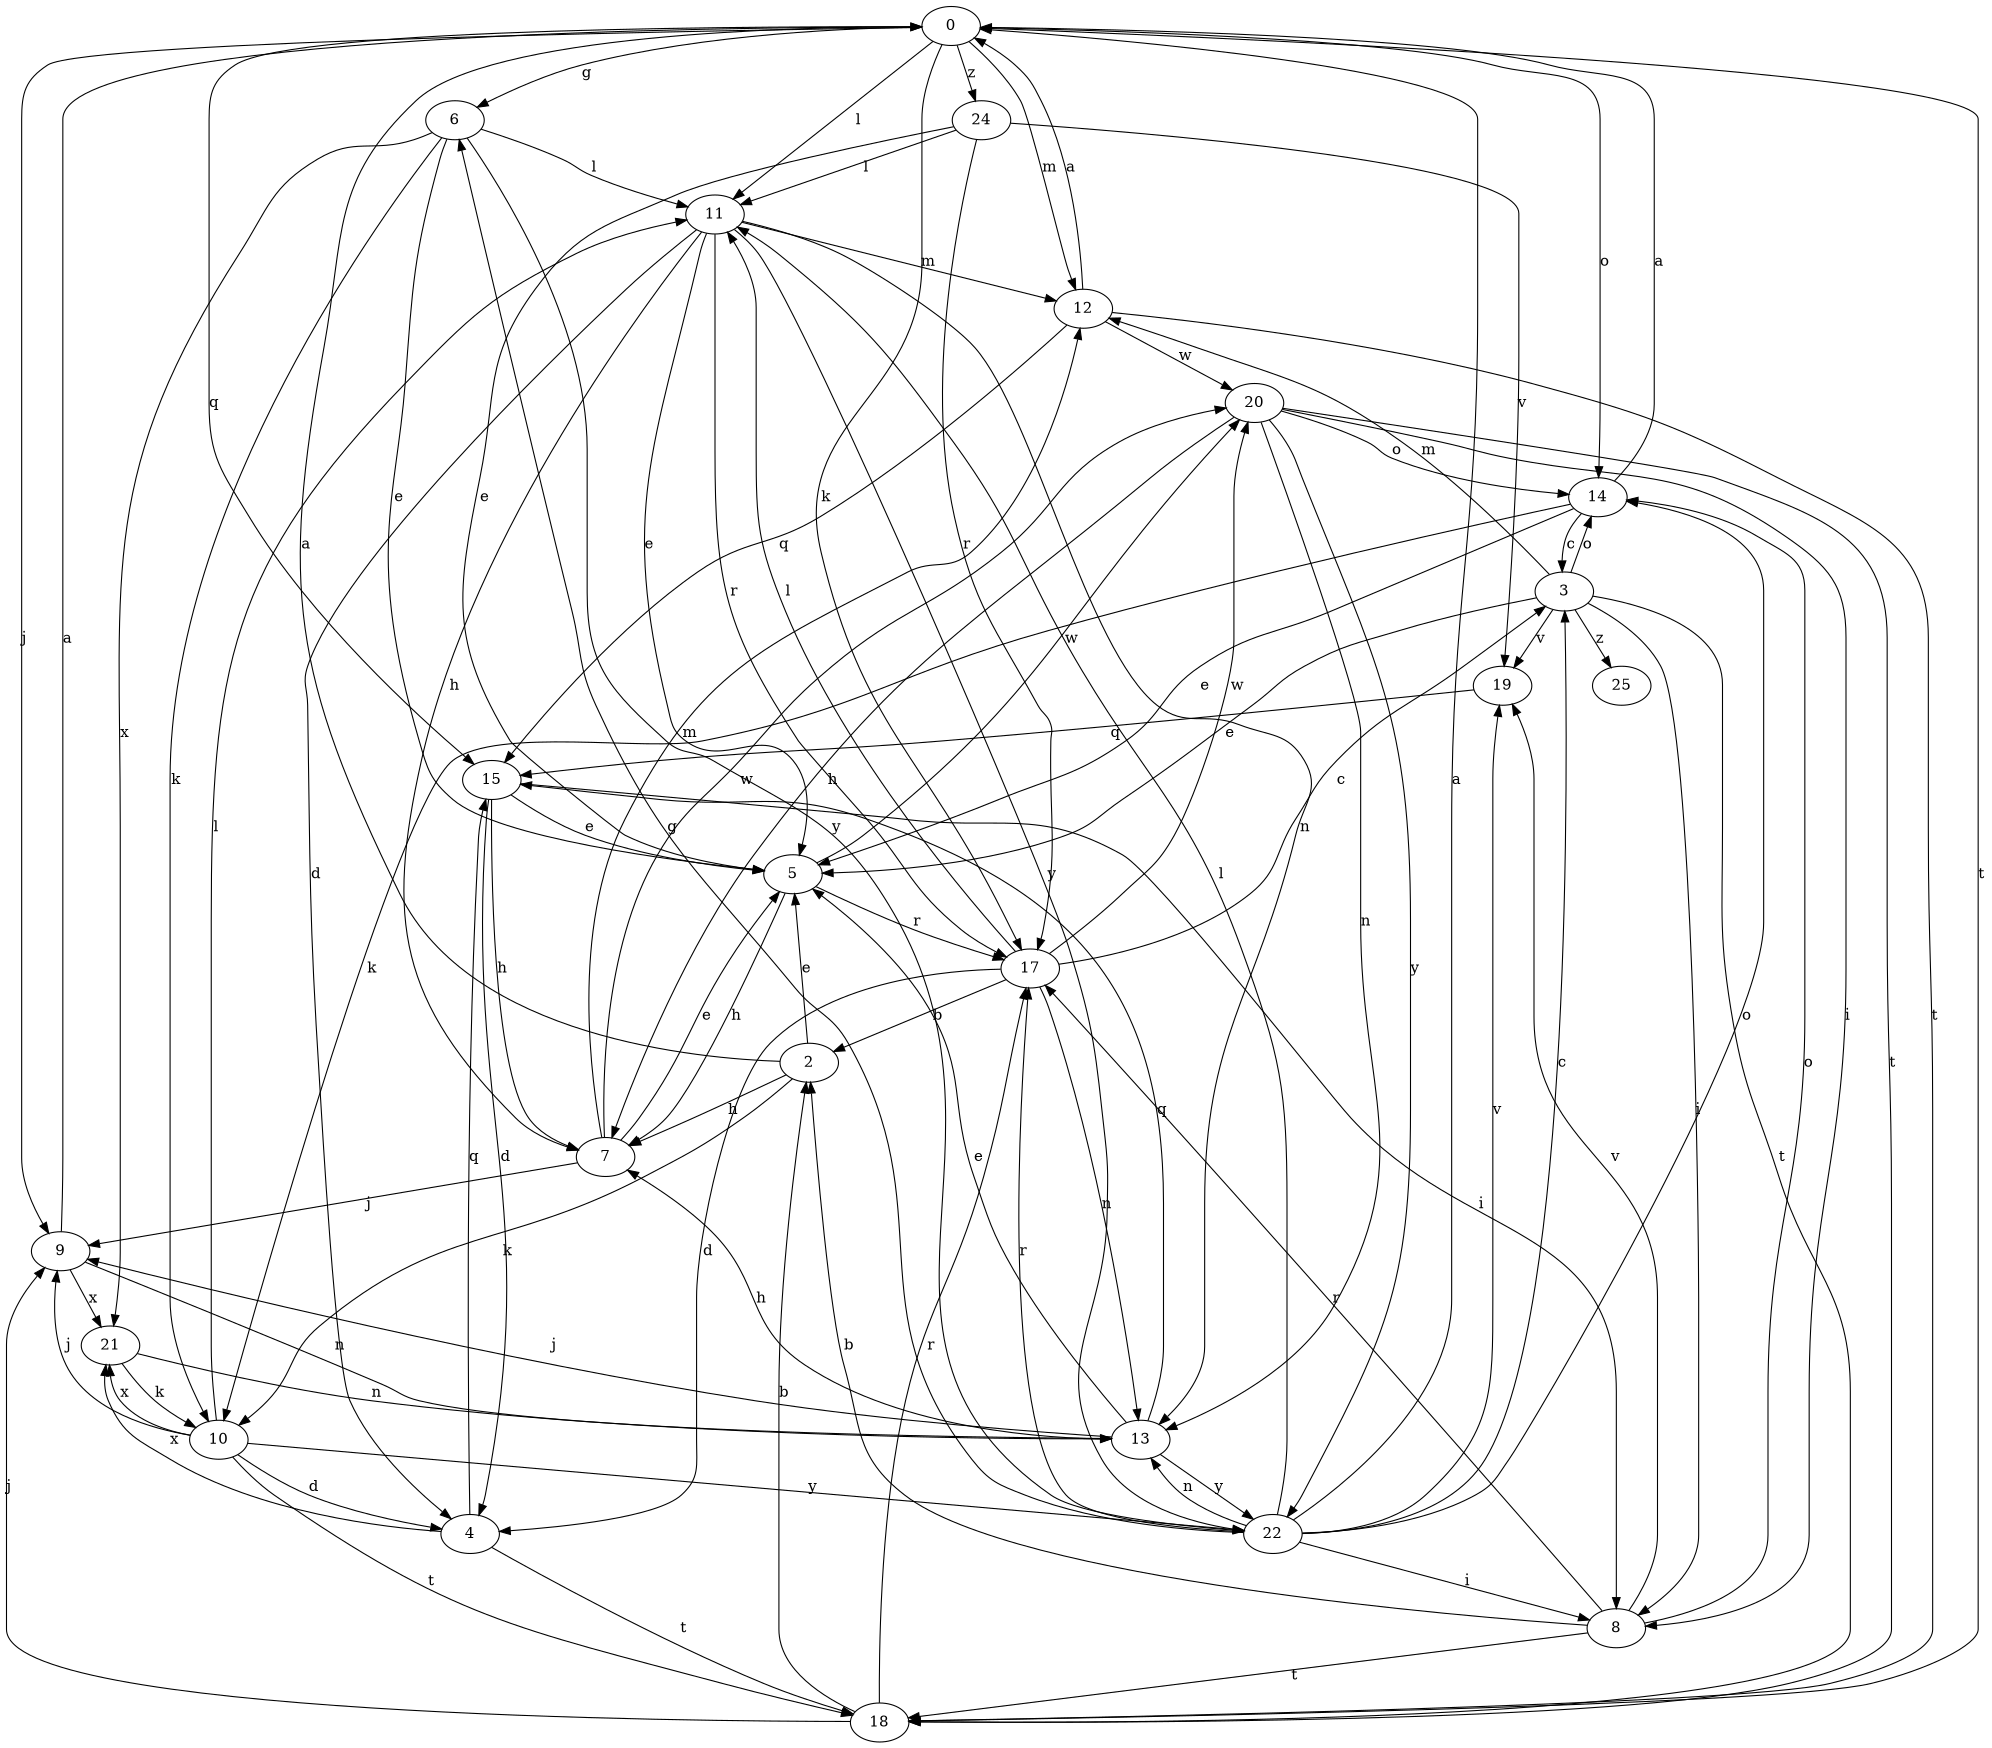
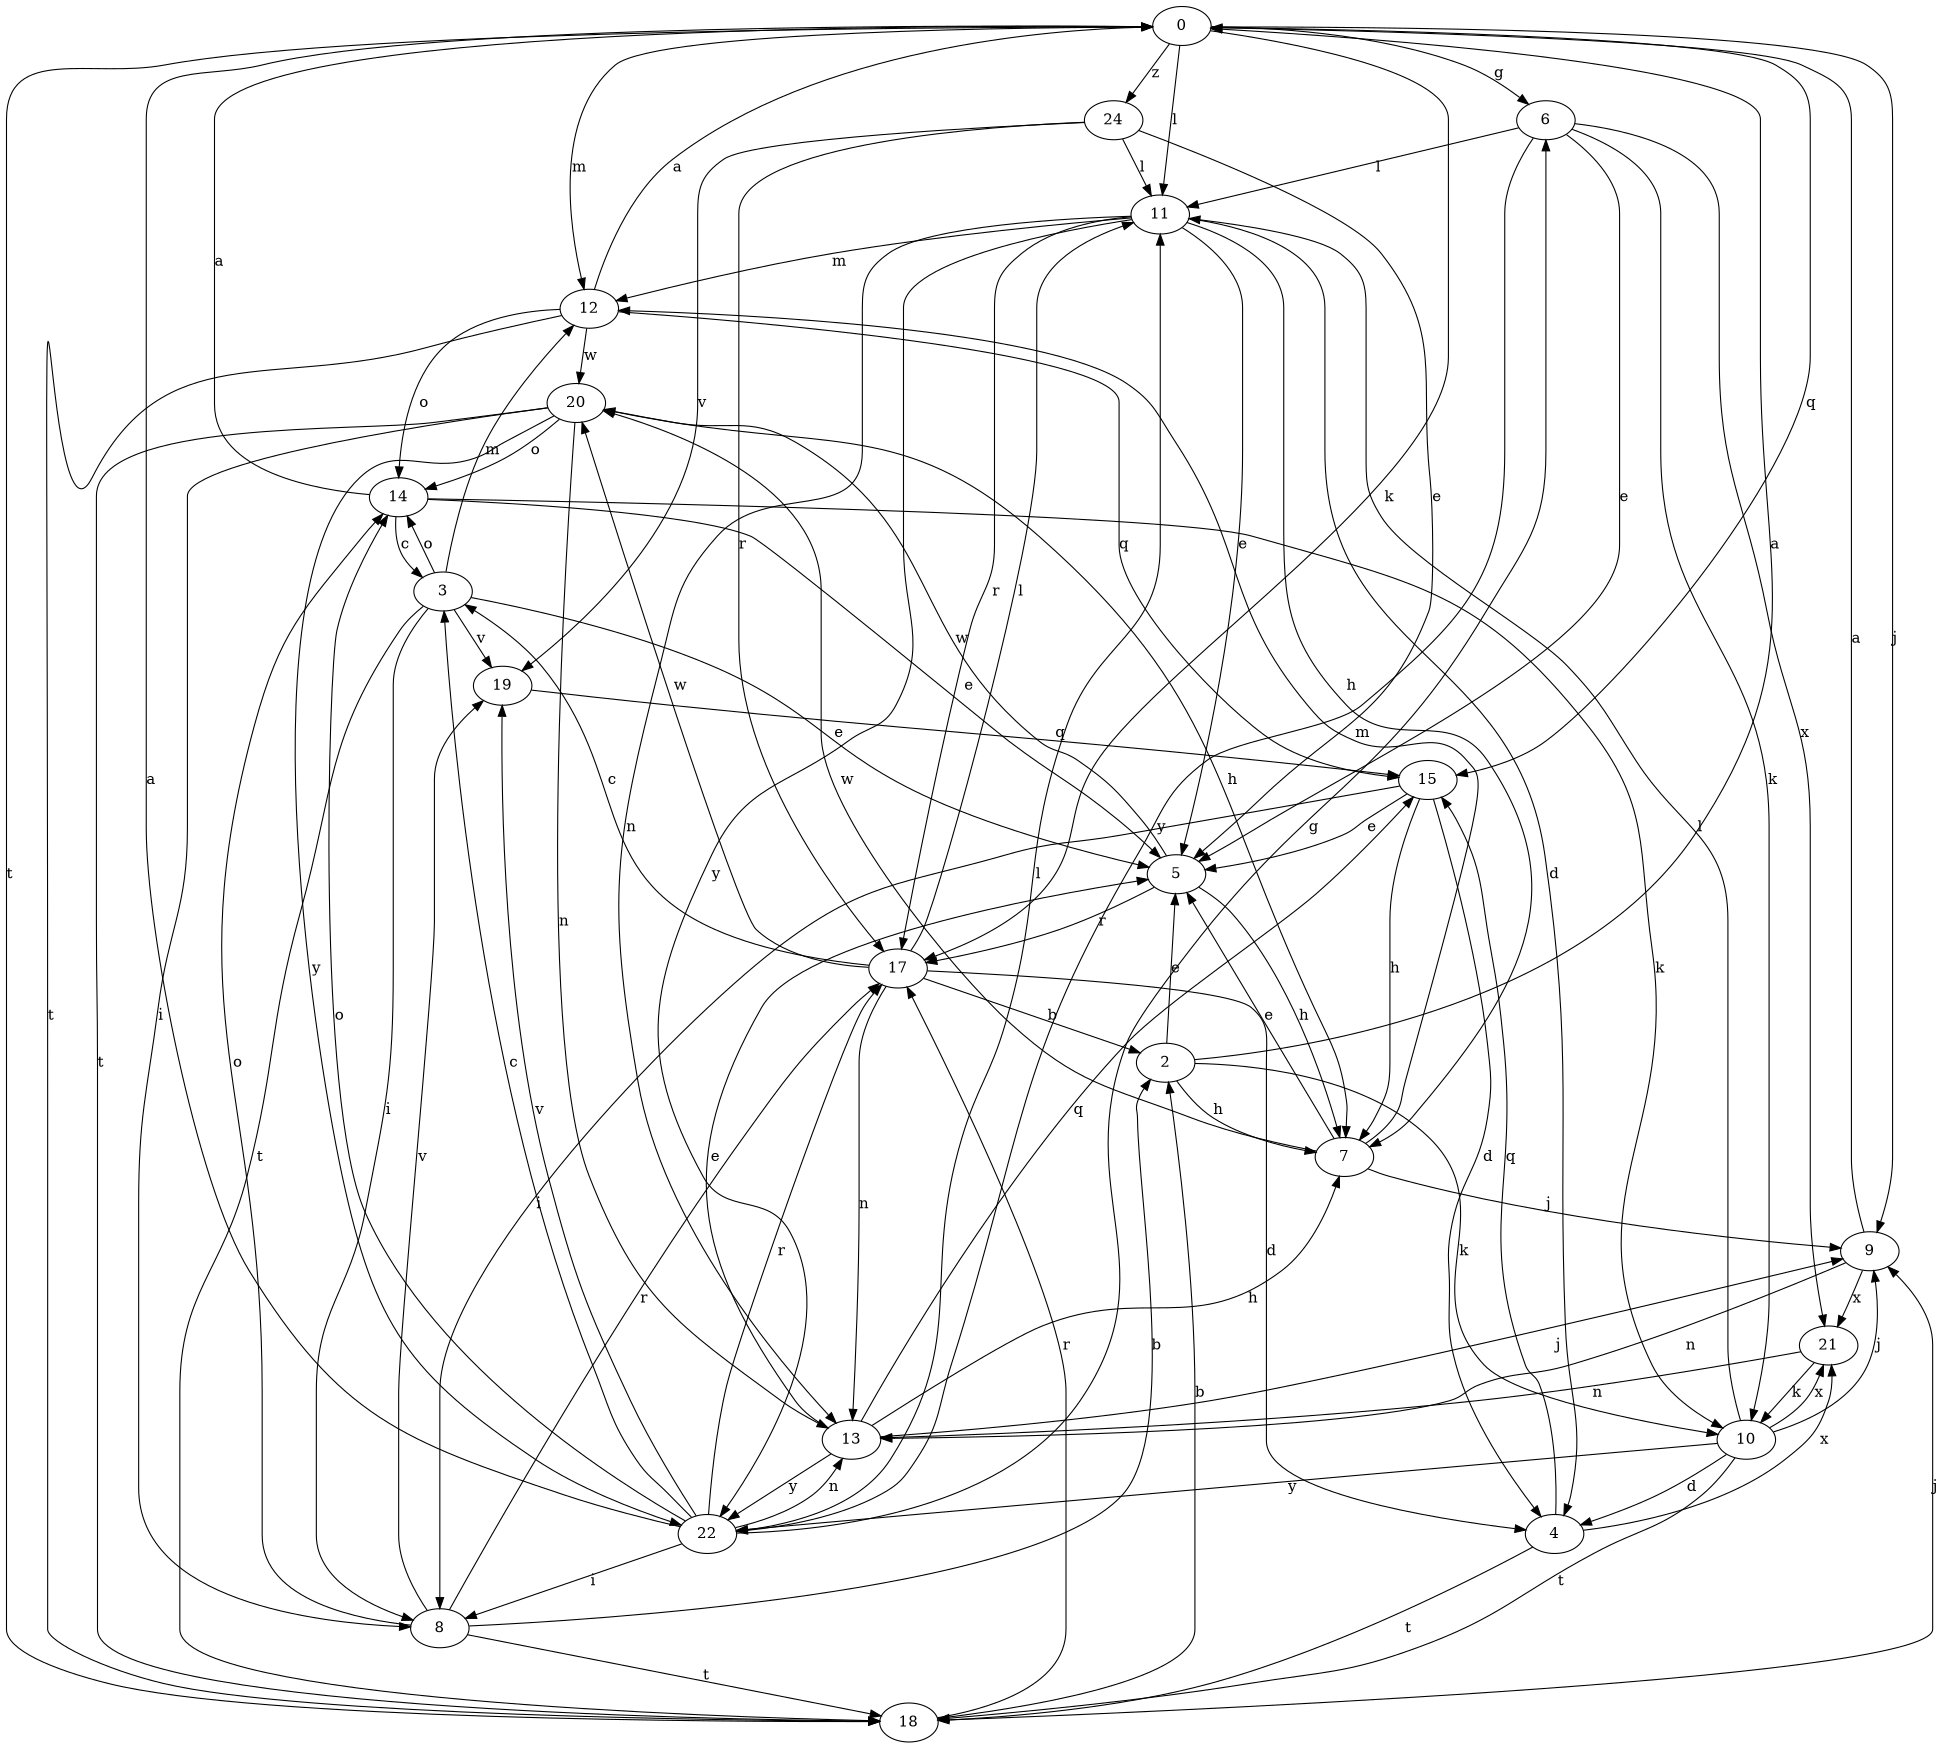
edge "0" -> "14": now "12" -> "14"
node "25": removed
